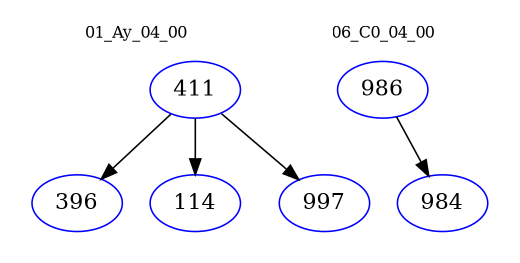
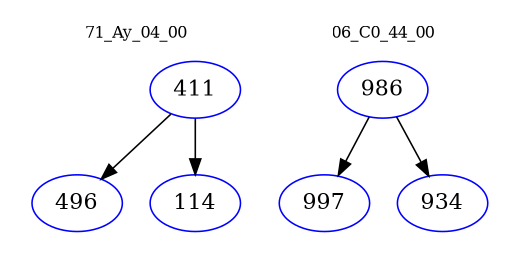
cluster "01_Ay_04_00": label "01_Ay_04_00" -> "71_Ay_04_00"
cluster "06_C0_04_00": label "06_C0_04_00" -> "06_C0_44_00"
edge "411" -> "997": now "986" -> "997"
node "396": label "396" -> "496"
node "984": label "984" -> "934"
